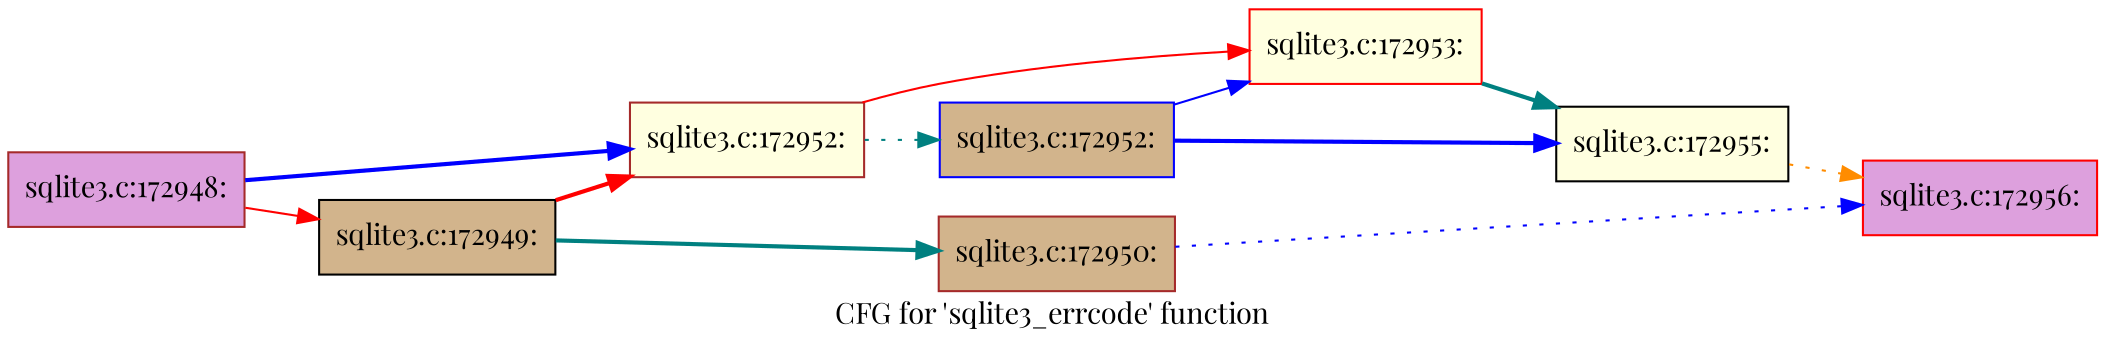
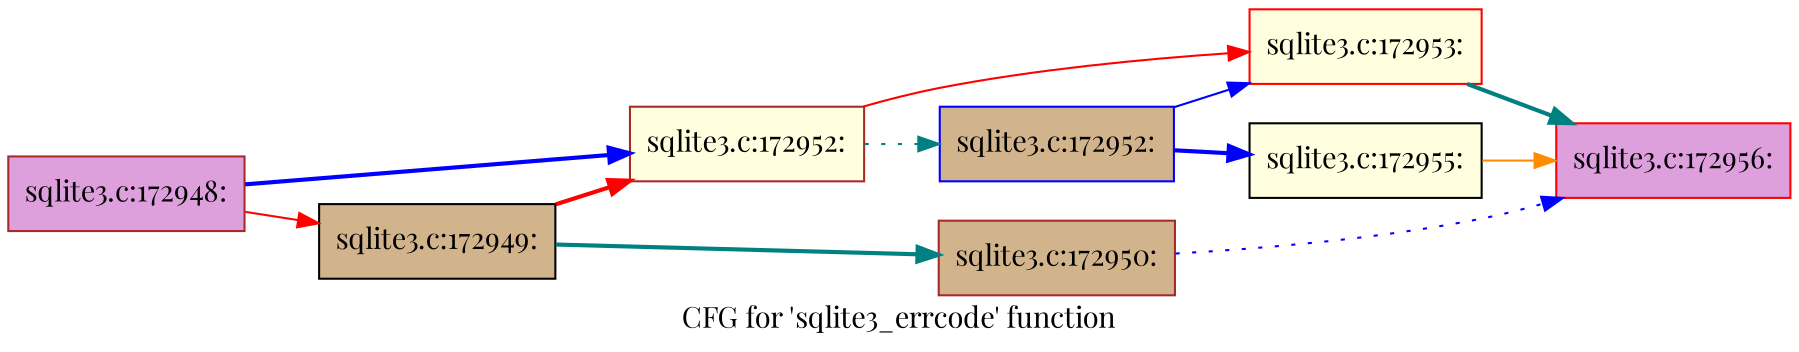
edge "sqlite3.c:172953:" -> "sqlite3.c:172955:": now "sqlite3.c:172953:" -> "sqlite3.c:172956:"
edge "sqlite3.c:172955:" -> "sqlite3.c:172956:": style dotted -> solid
